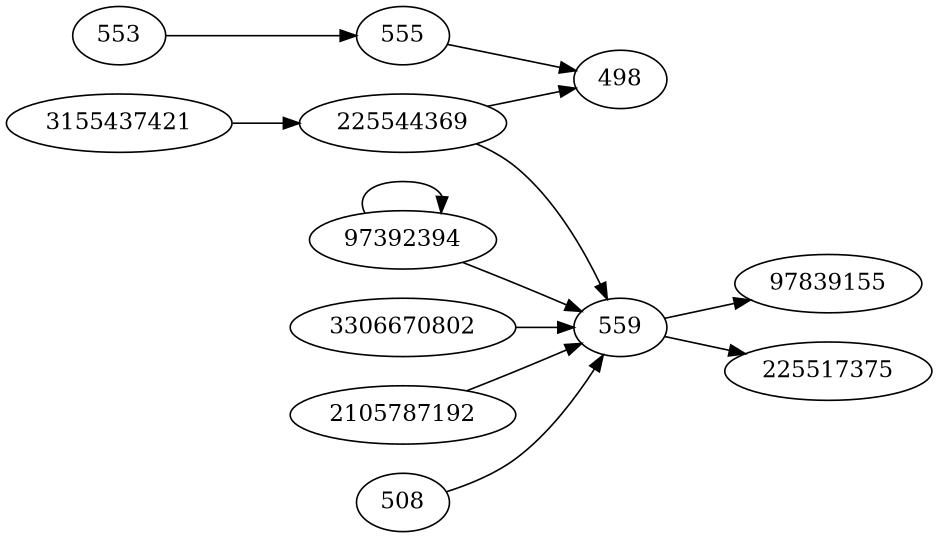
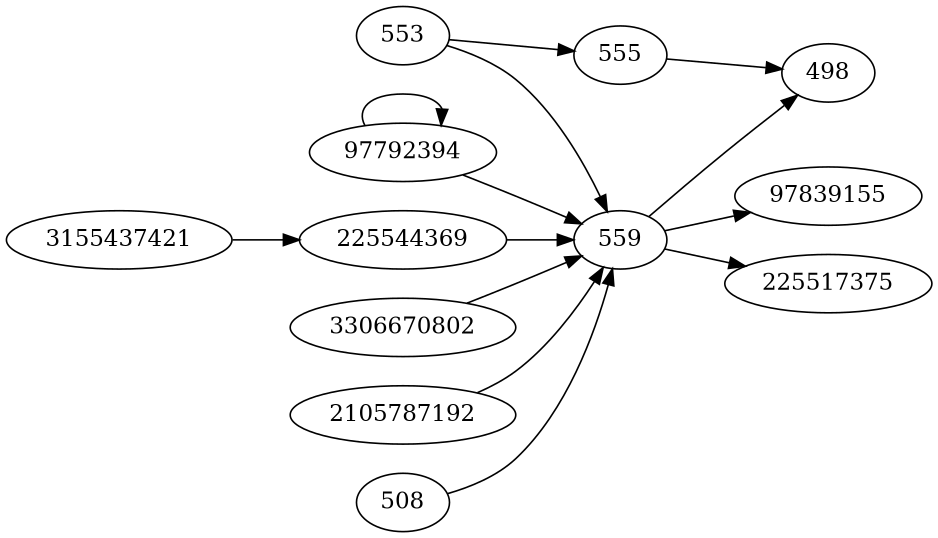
edge "225544369" -> "498": now "559" -> "498"
edge "553" -> "559": added
node "97392394": label "97392394" -> "97792394"
